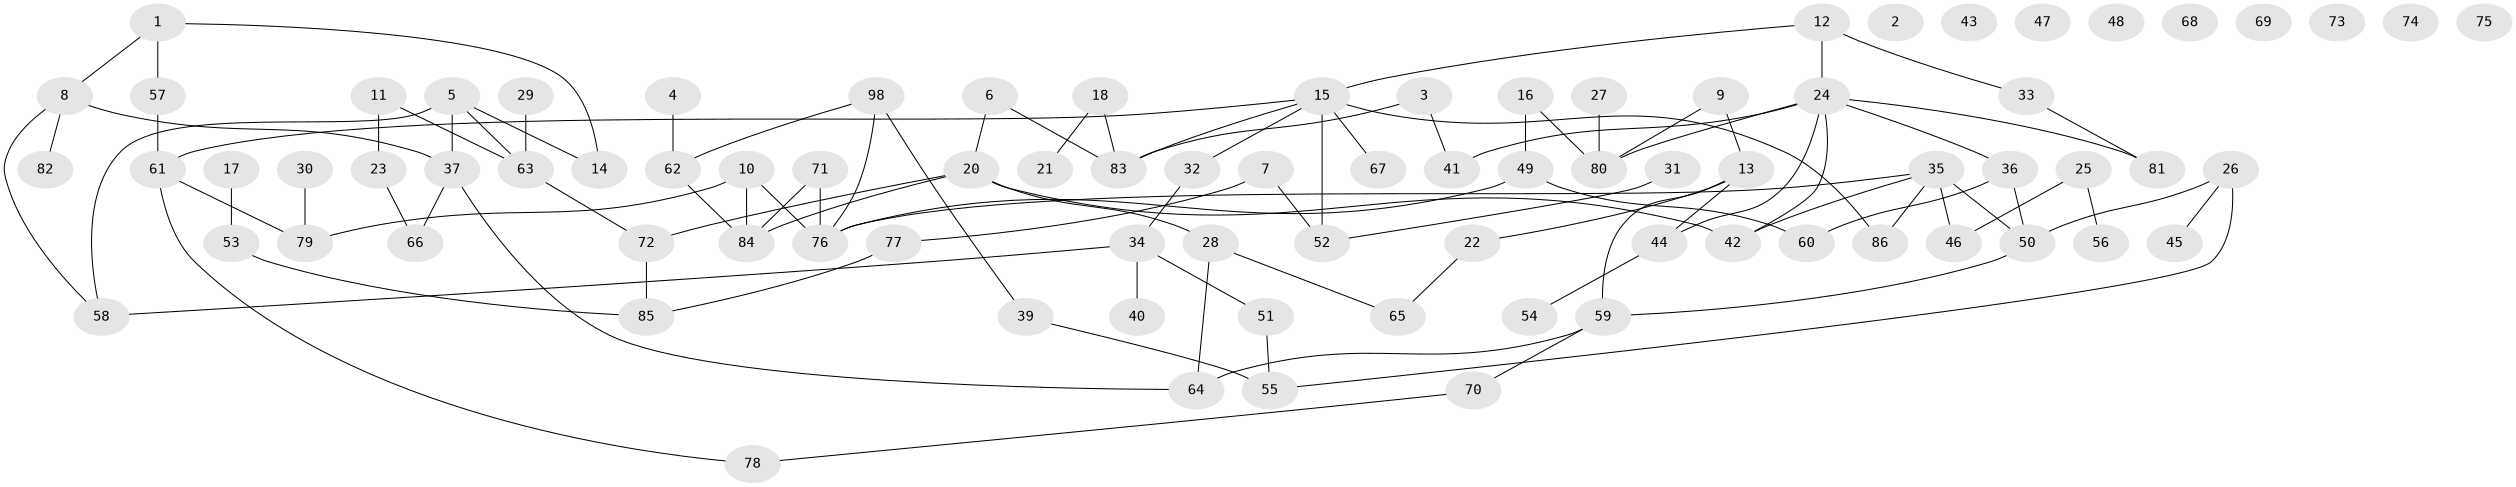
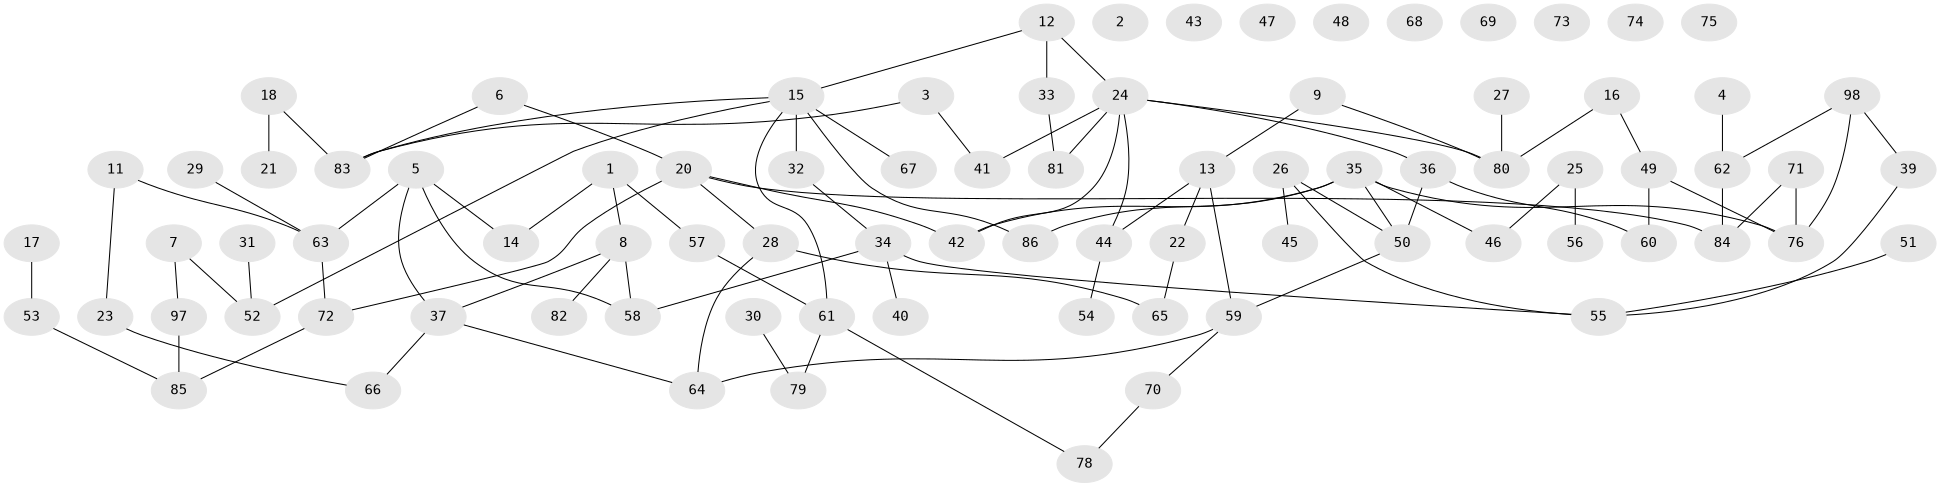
node "10": removed
node "77": label "77" -> "97"
edge "34" -- "51": now "34" -- "55"
